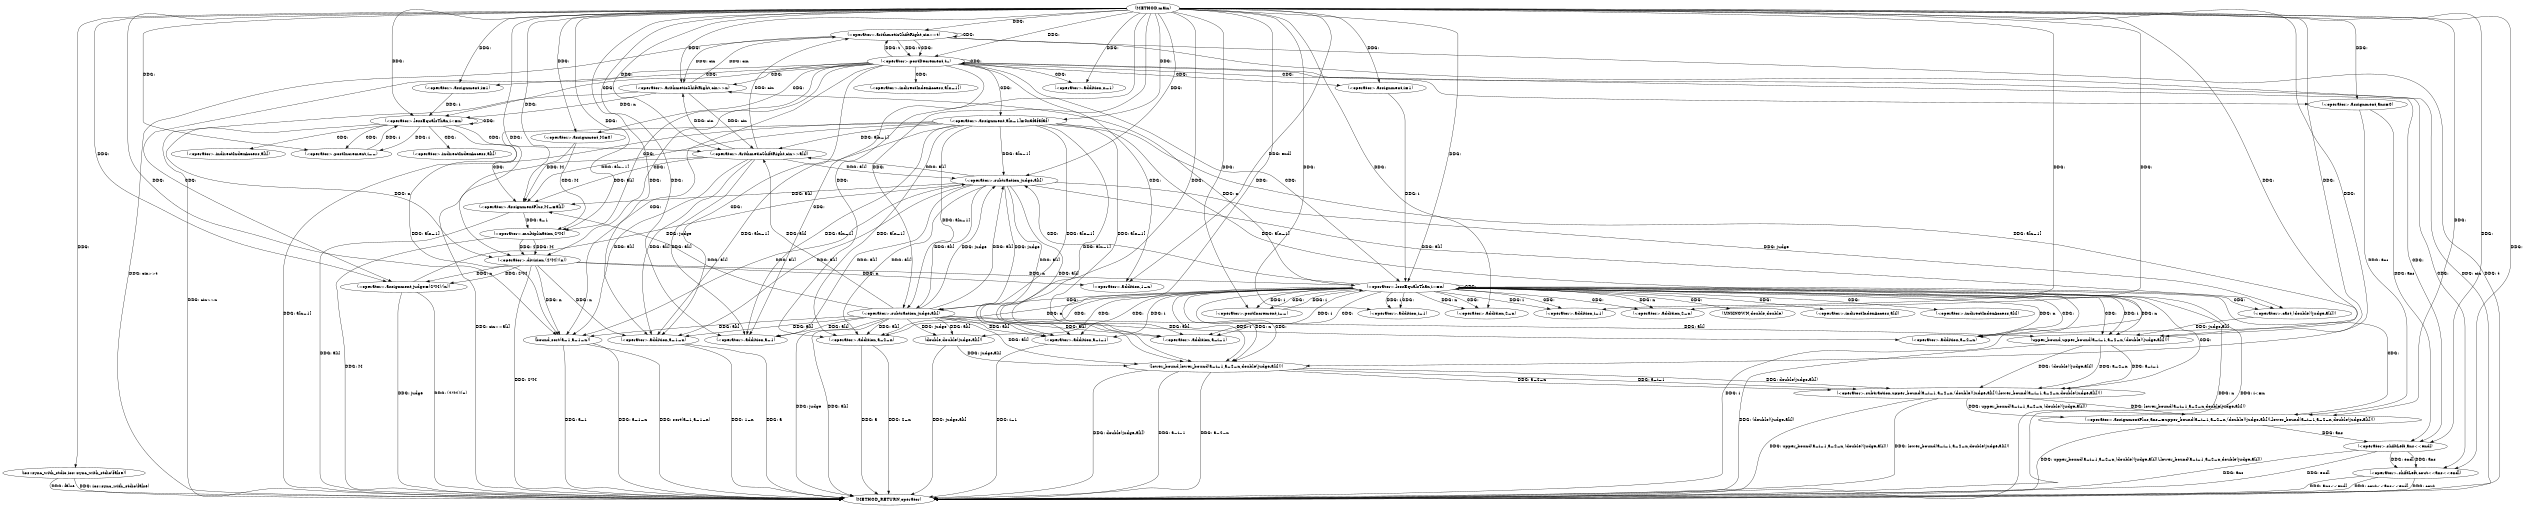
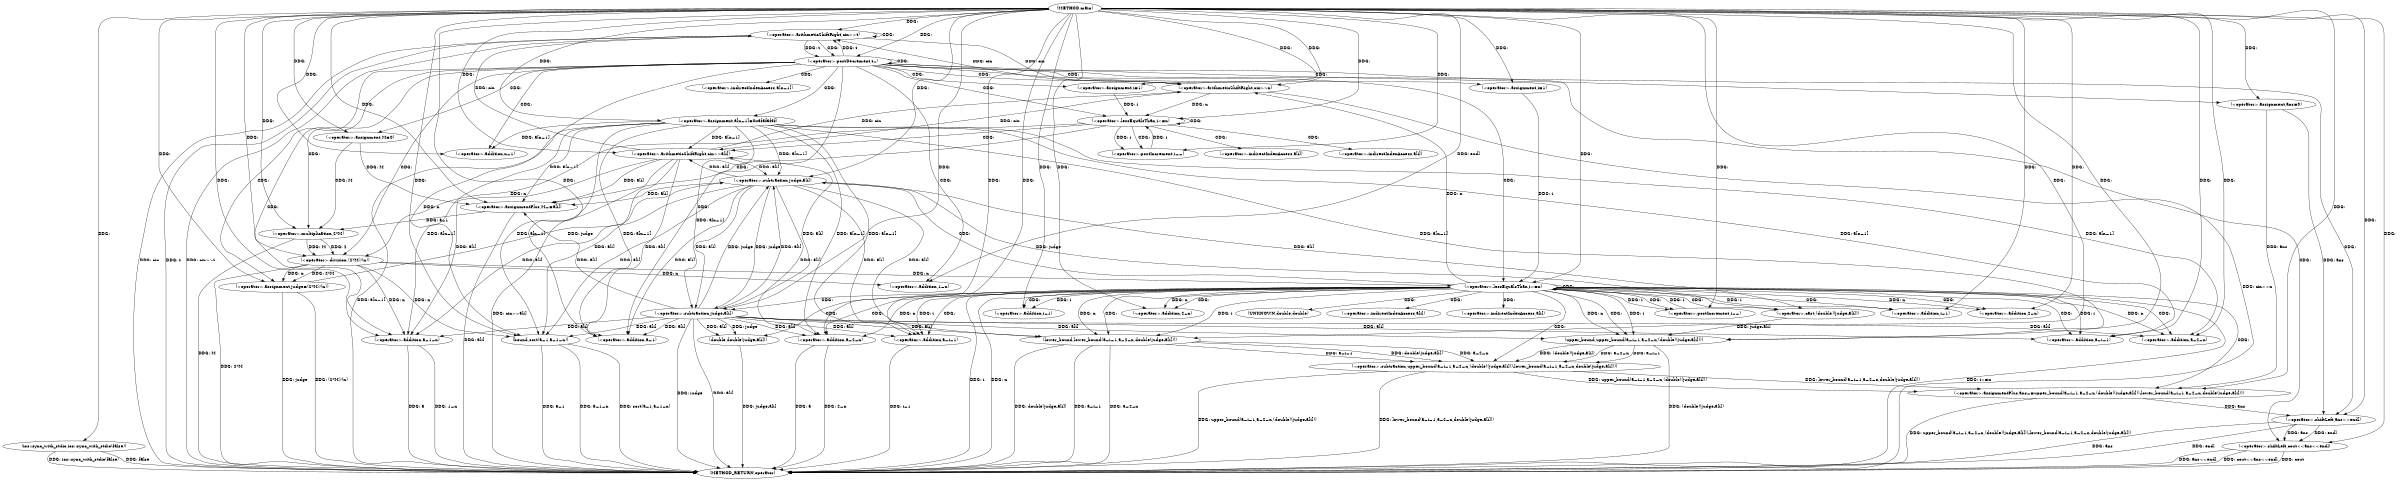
edge "(<operator>.postDecrement,t--)" -> "(bound,sort(a+1,a+1+n))": label "CDG: " -> "DDG: n"
edge "(<operator>.assignment,a[n+1]=0x3f3f3f3f)" -> "(lower_bound,lower_bound(a+i+1,a+2+n,double(judge-a[i])))": now "(<operator>.assignment,a[n+1]=0x3f3f3f3f)" -> "(<operator>.addition,n+1)"
edge "(double,double(judge-a[i]))" -> "(lower_bound,lower_bound(a+i+1,a+2+n,double(judge-a[i])))": removed, label "DDG: judge-a[i]"
